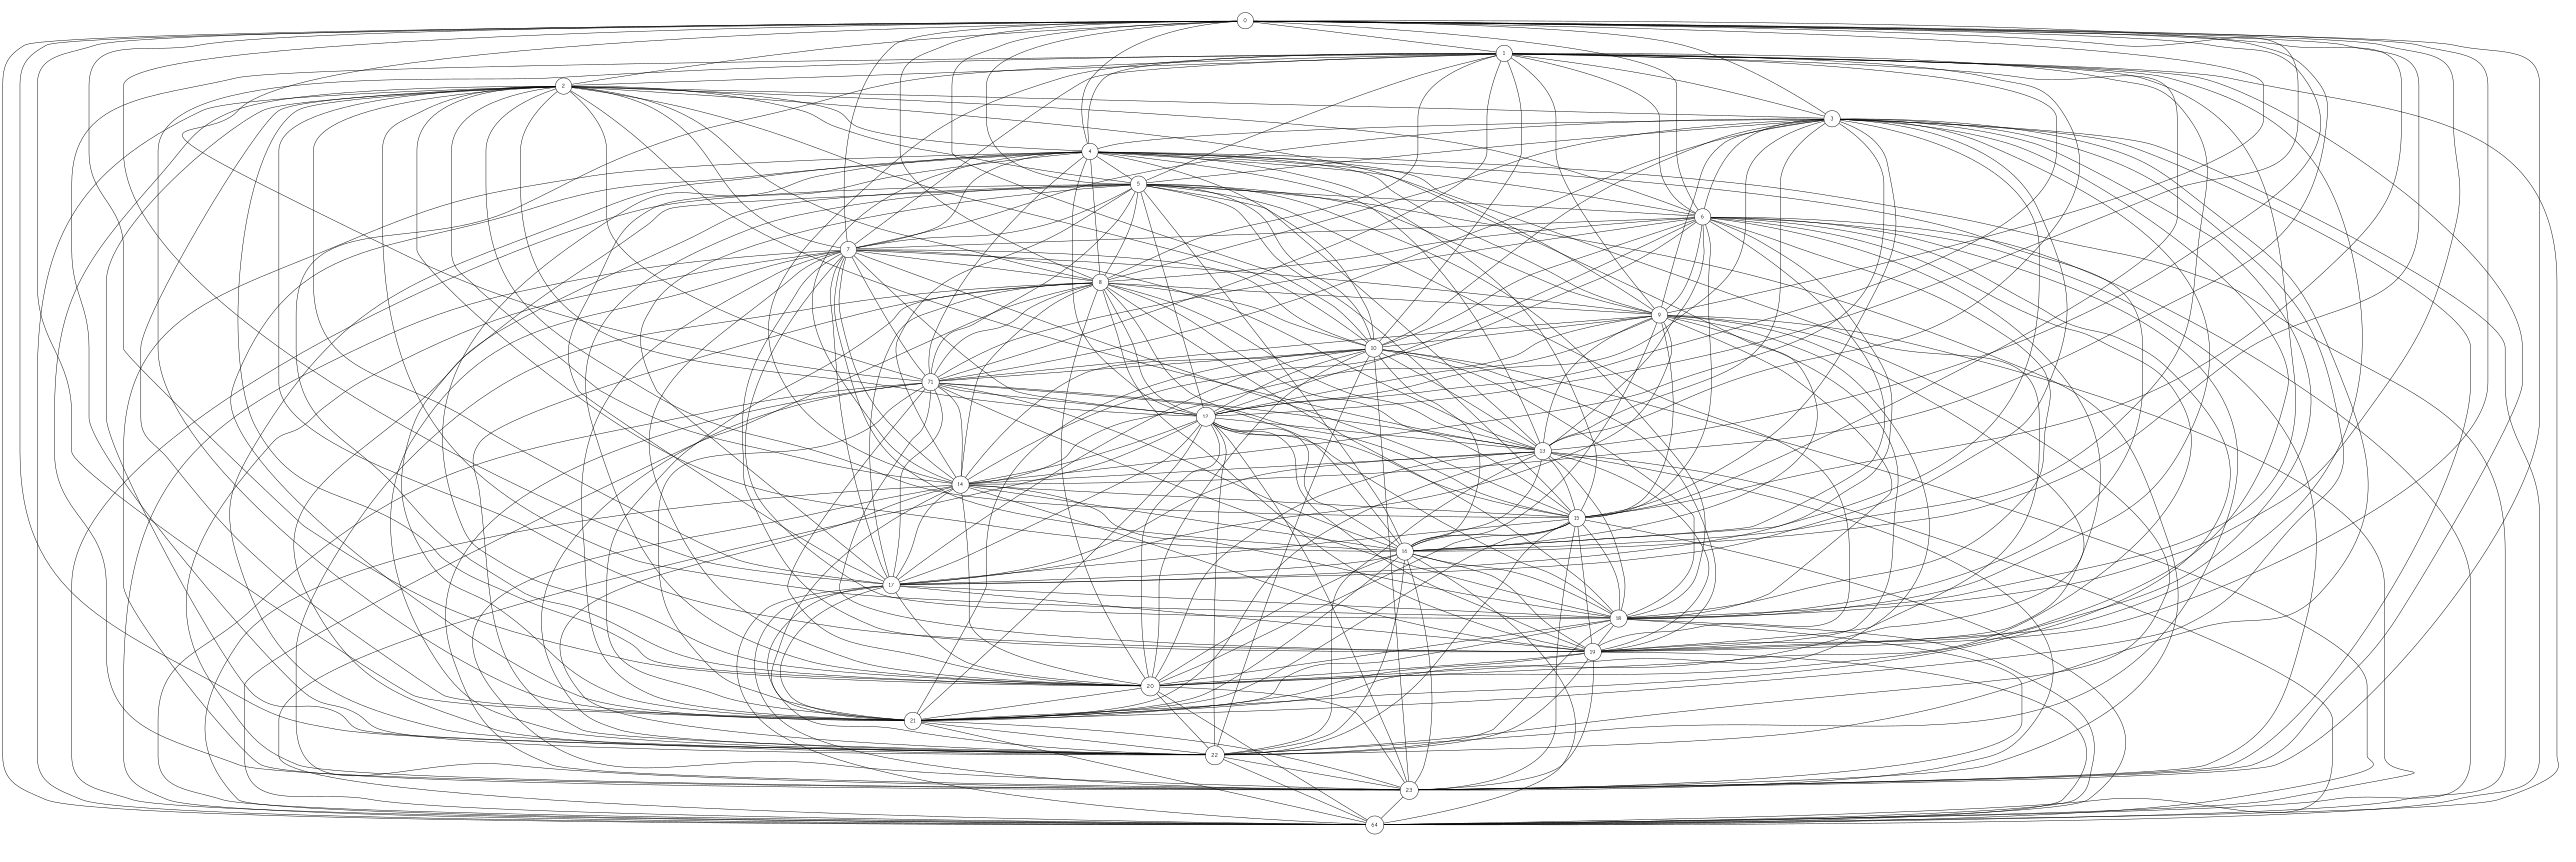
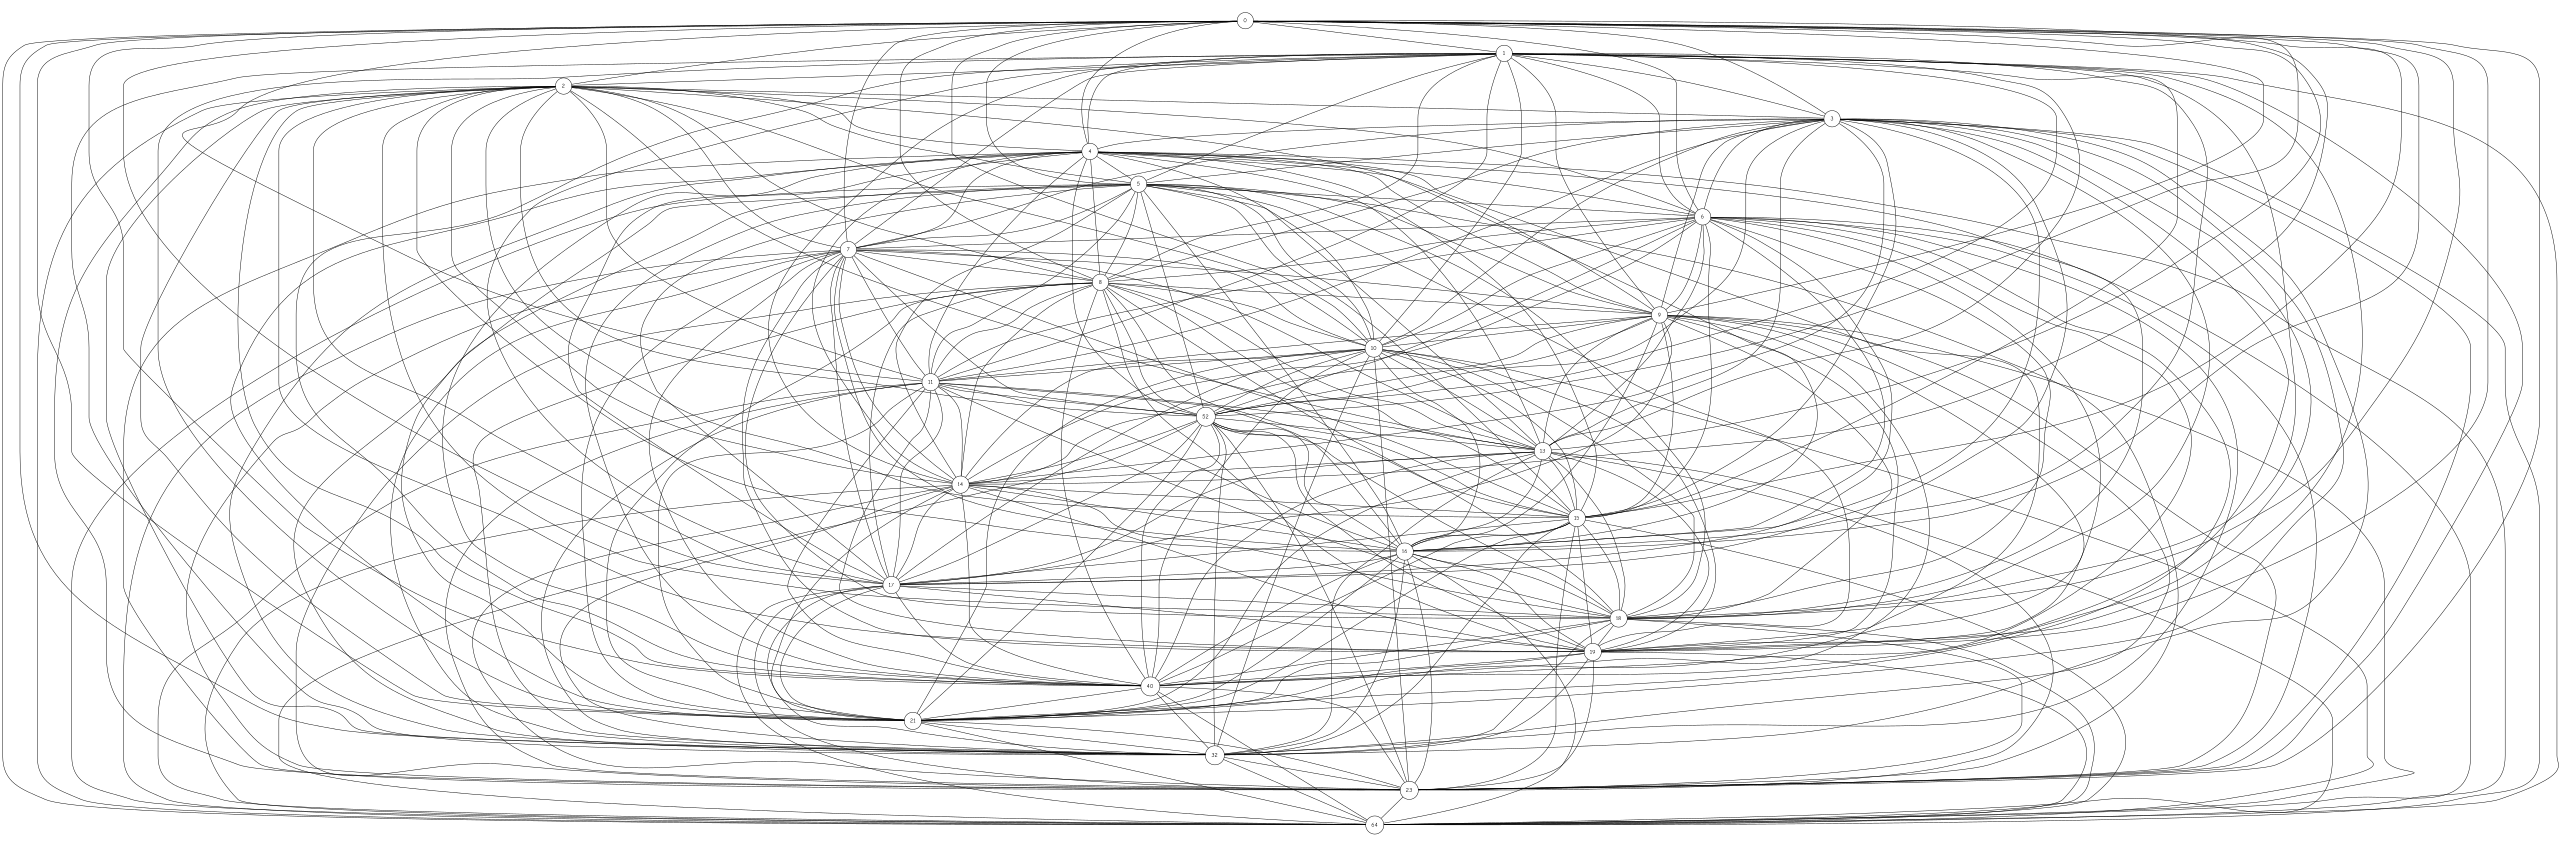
edge "1" -- "17": added
node "71": label "71" -> "11"
edge "10" -- "15": added
node "12": label "12" -> "52"
node "20": label "20" -> "40"
edge "9" -- "23": added
node "22": label "22" -> "32"
edge "8" -- "64": removed
